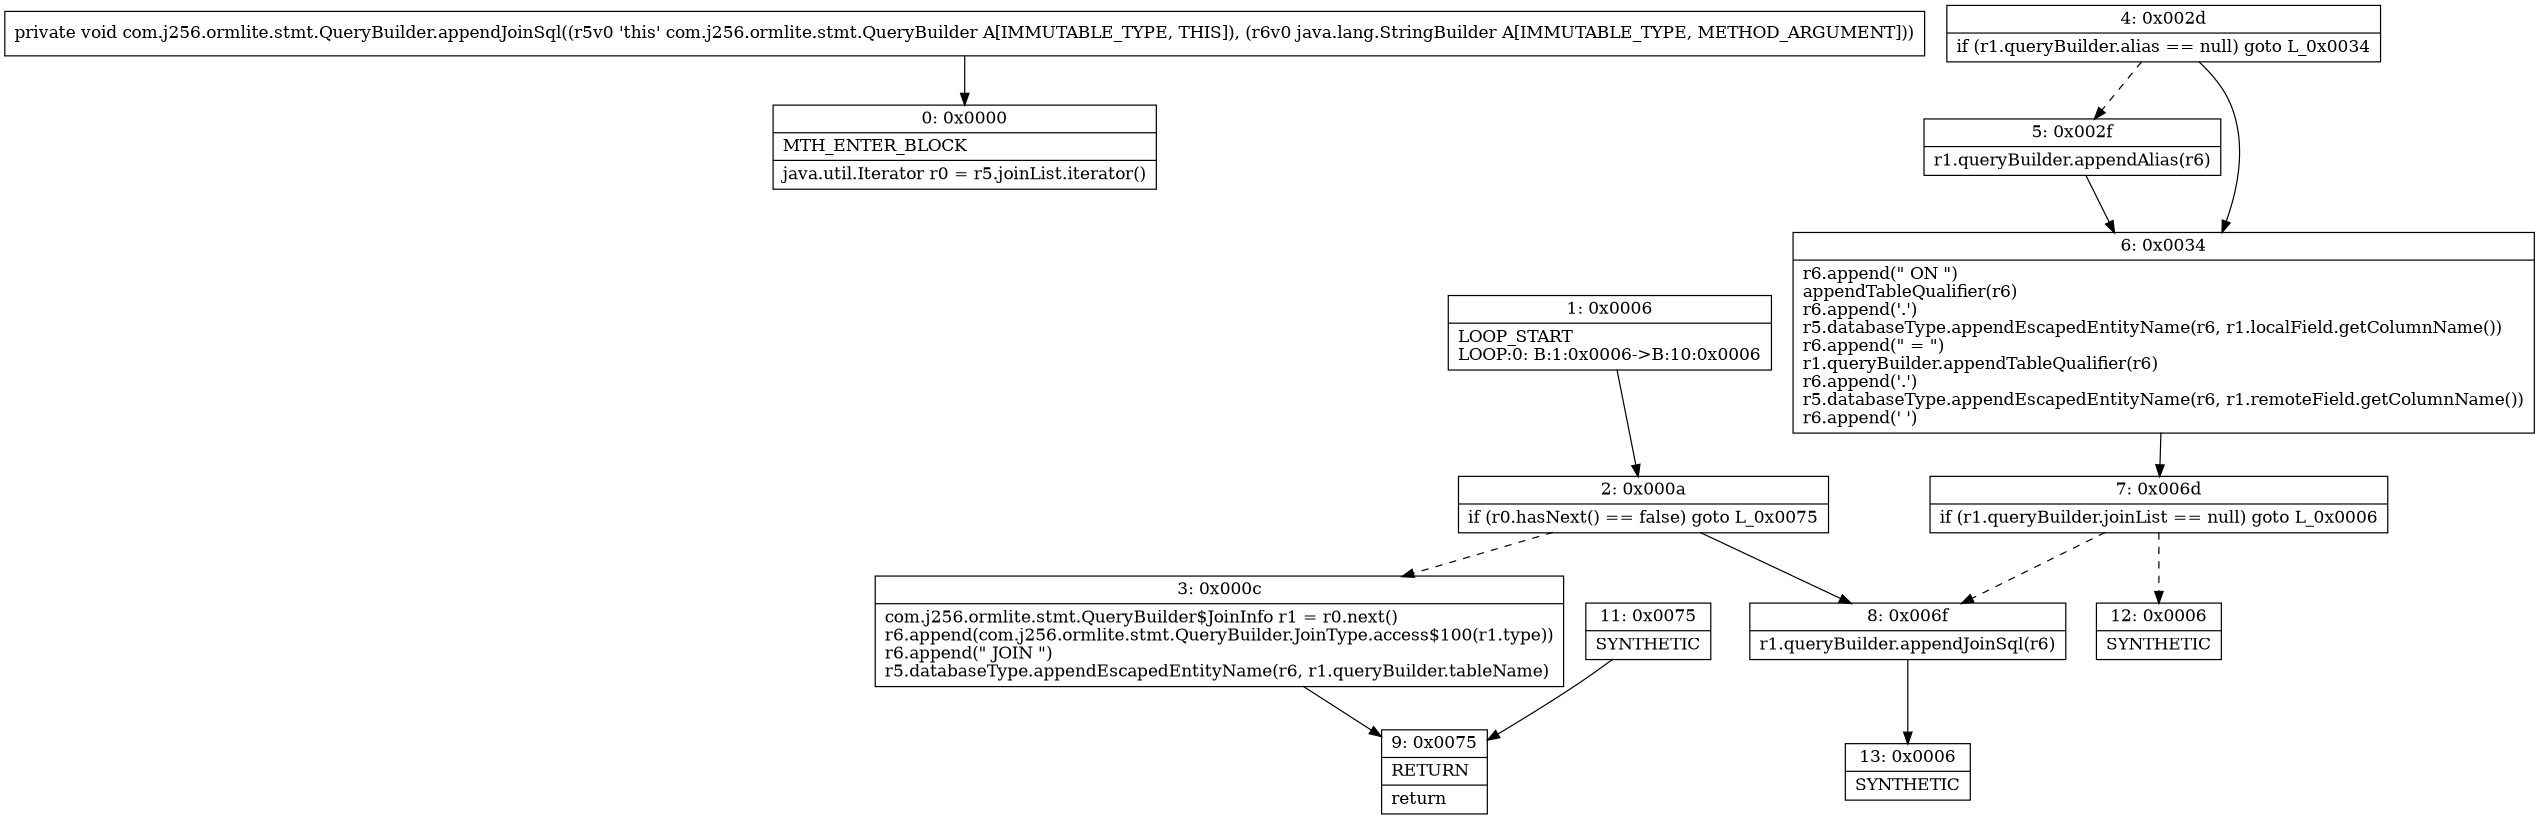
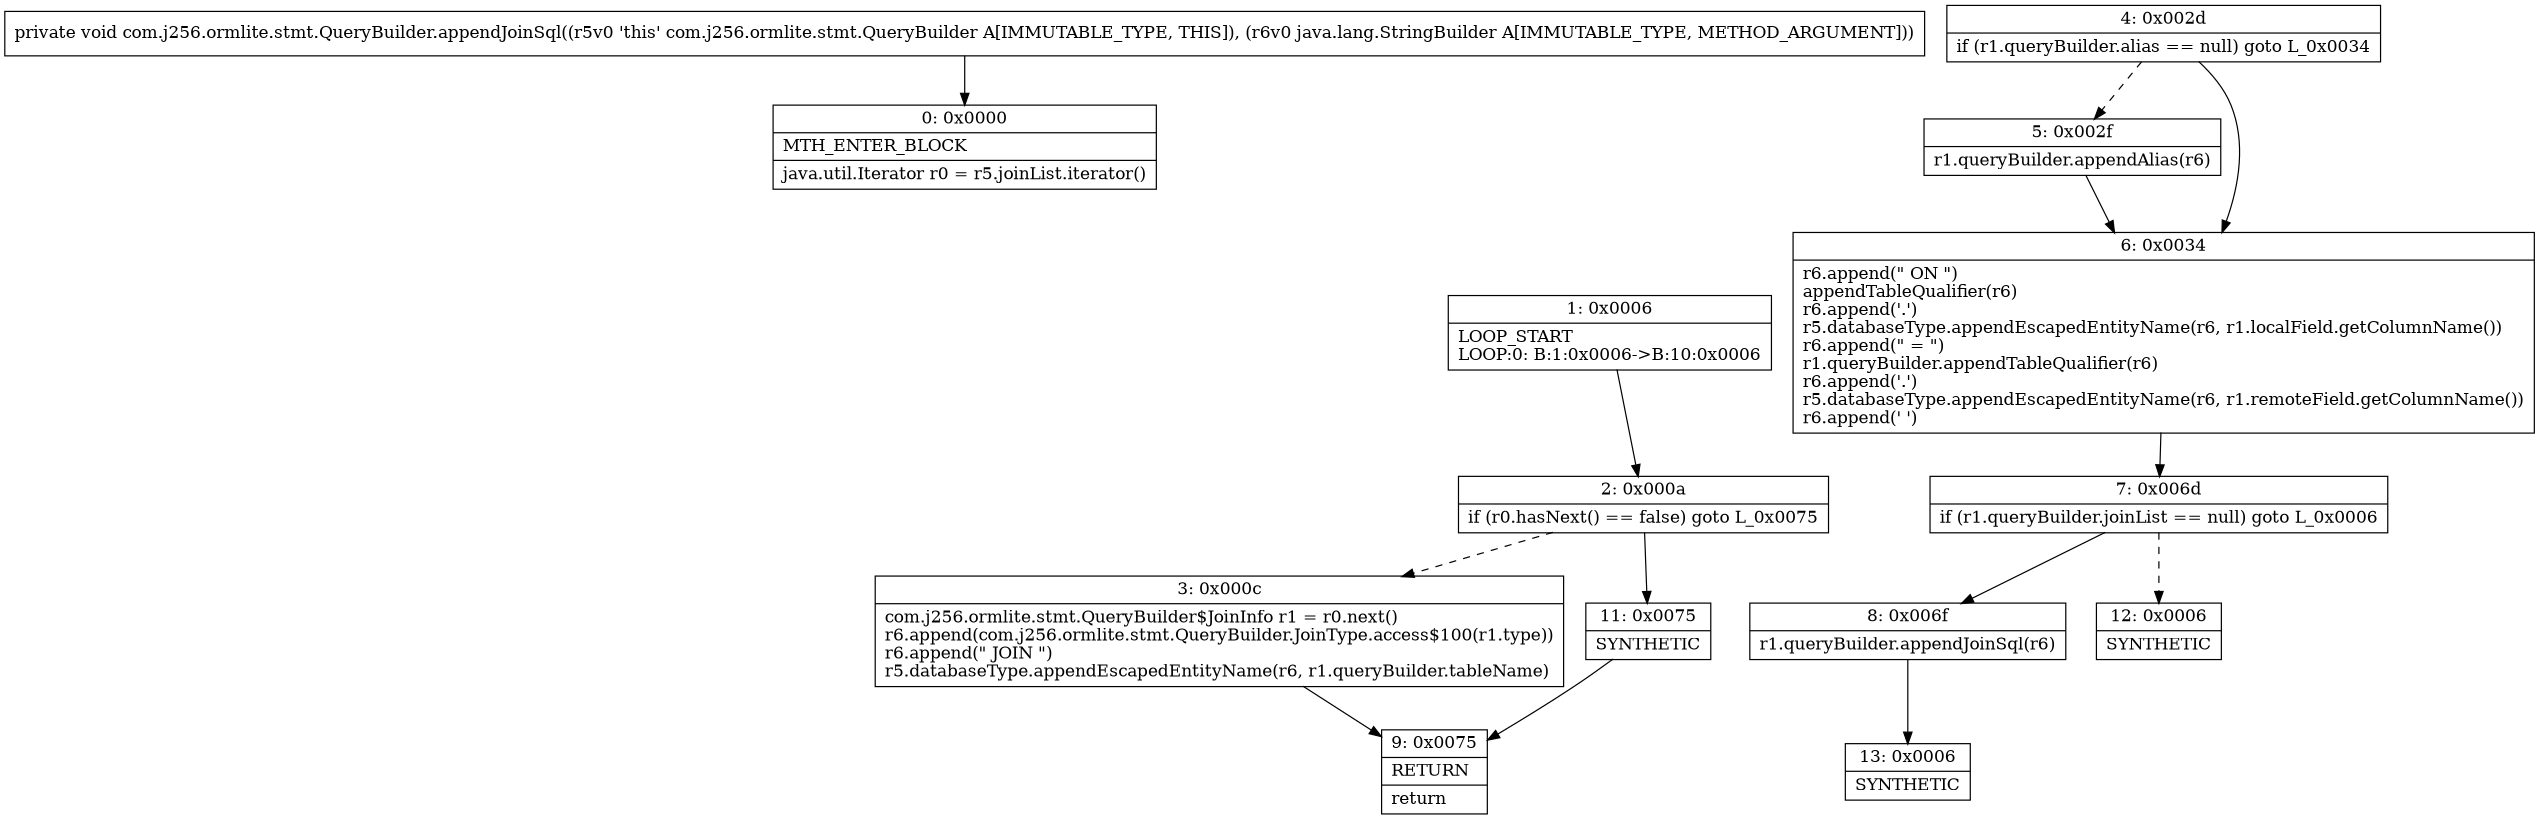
edge "2: 0x000a" -> "8: 0x006f": now "2: 0x000a" -> "11: 0x0075"
edge "7: 0x006d" -> "8: 0x006f": style dashed -> solid
